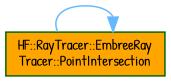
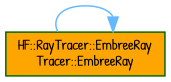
node "HF::RayTracer::EmbreeRay Tracer::PointIntersection": label "HF::RayTracer::EmbreeRay Tracer::PointIntersection" -> "HF::RayTracer::EmbreeRay Tracer::EmbreeRay"
